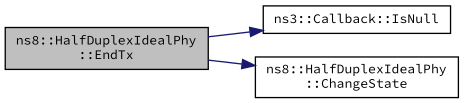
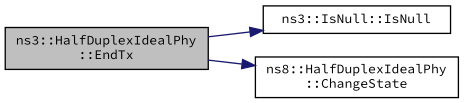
node "ns3::Callback::IsNull": label "ns3::Callback::IsNull" -> "ns3::IsNull::IsNull"
node "ns8::HalfDuplexIdealPhy ::EndTx": label "ns8::HalfDuplexIdealPhy ::EndTx" -> "ns3::HalfDuplexIdealPhy ::EndTx"
